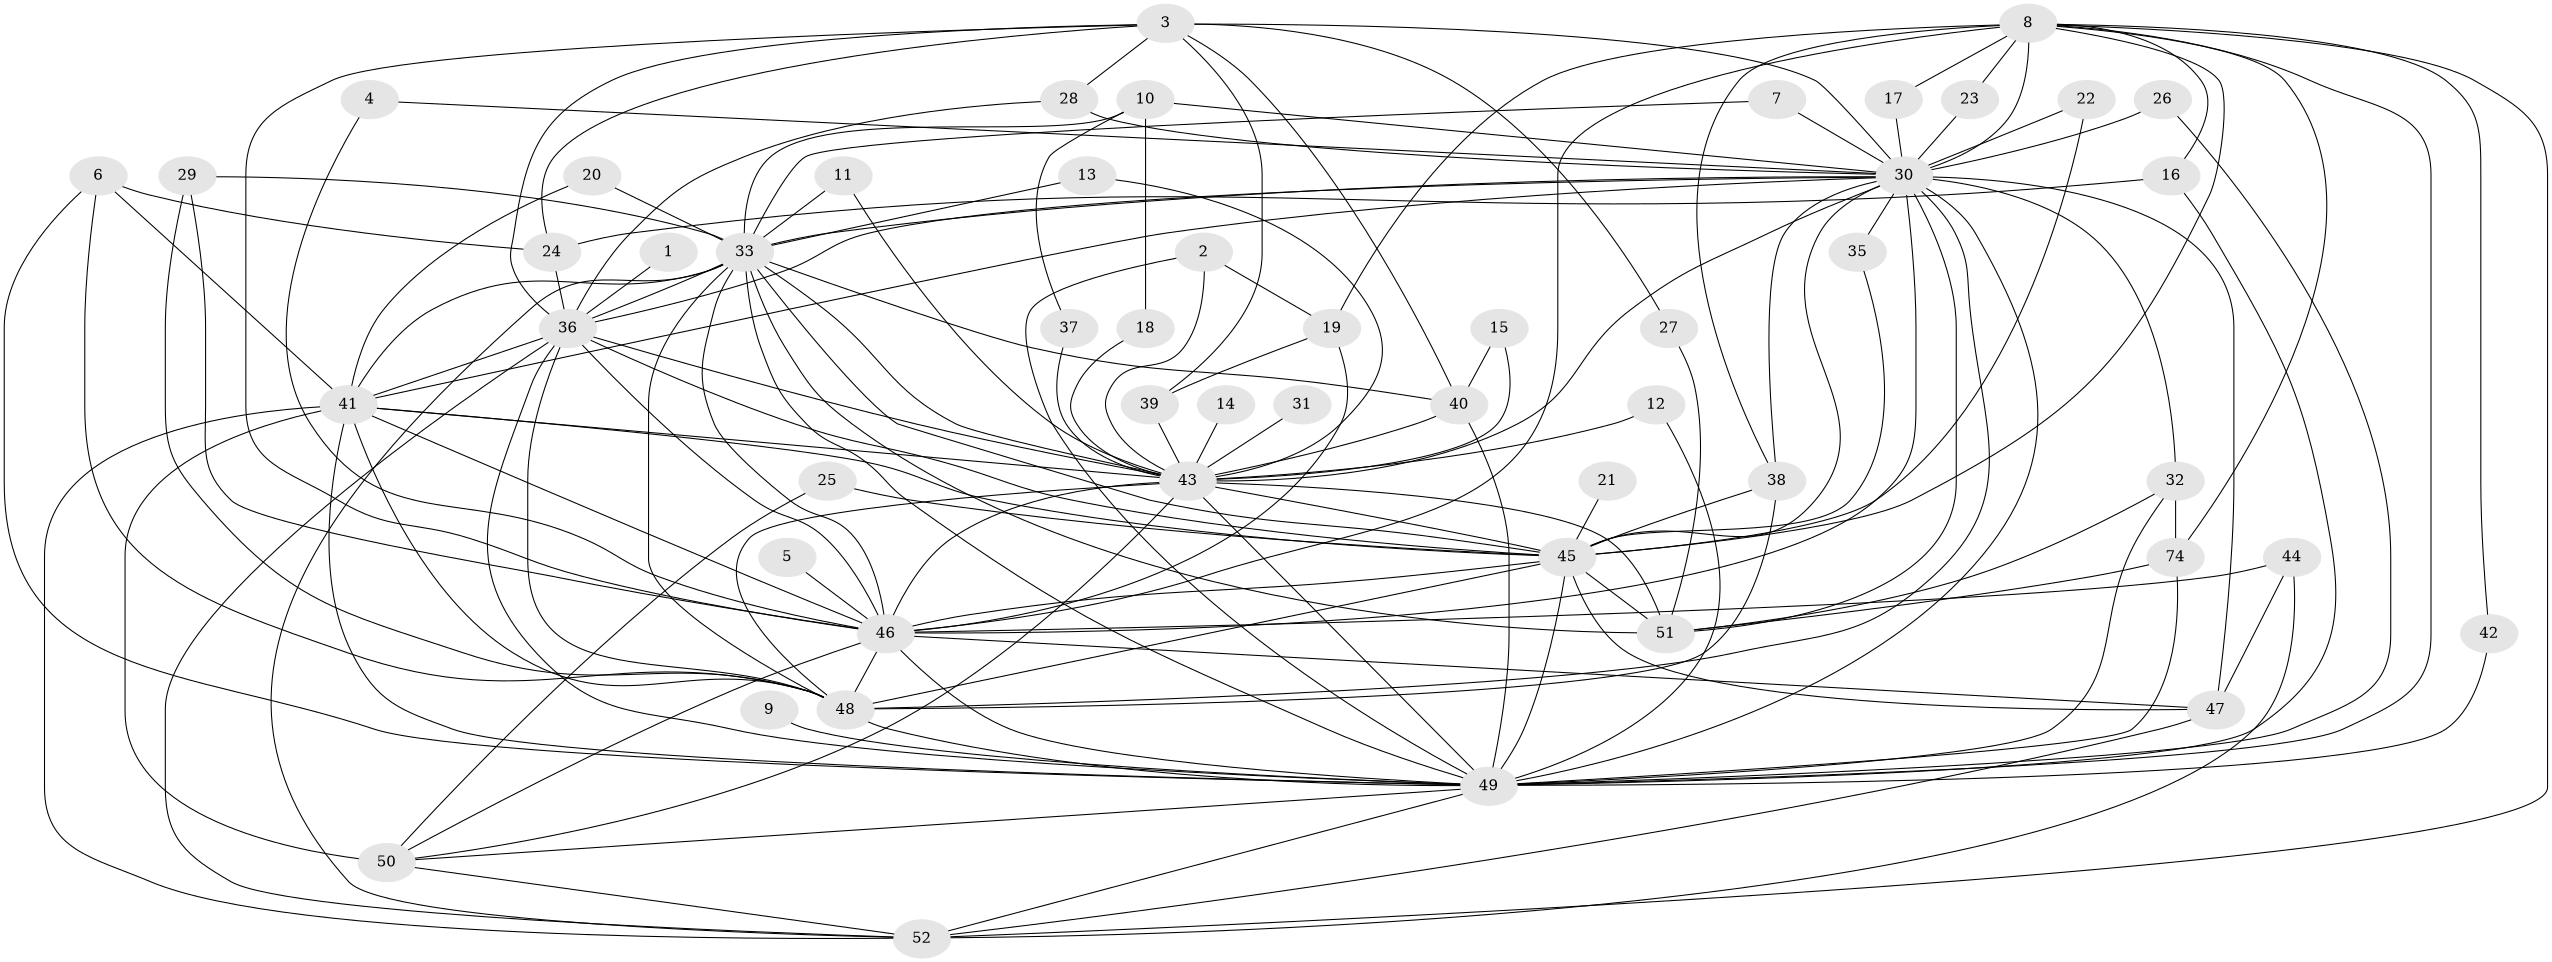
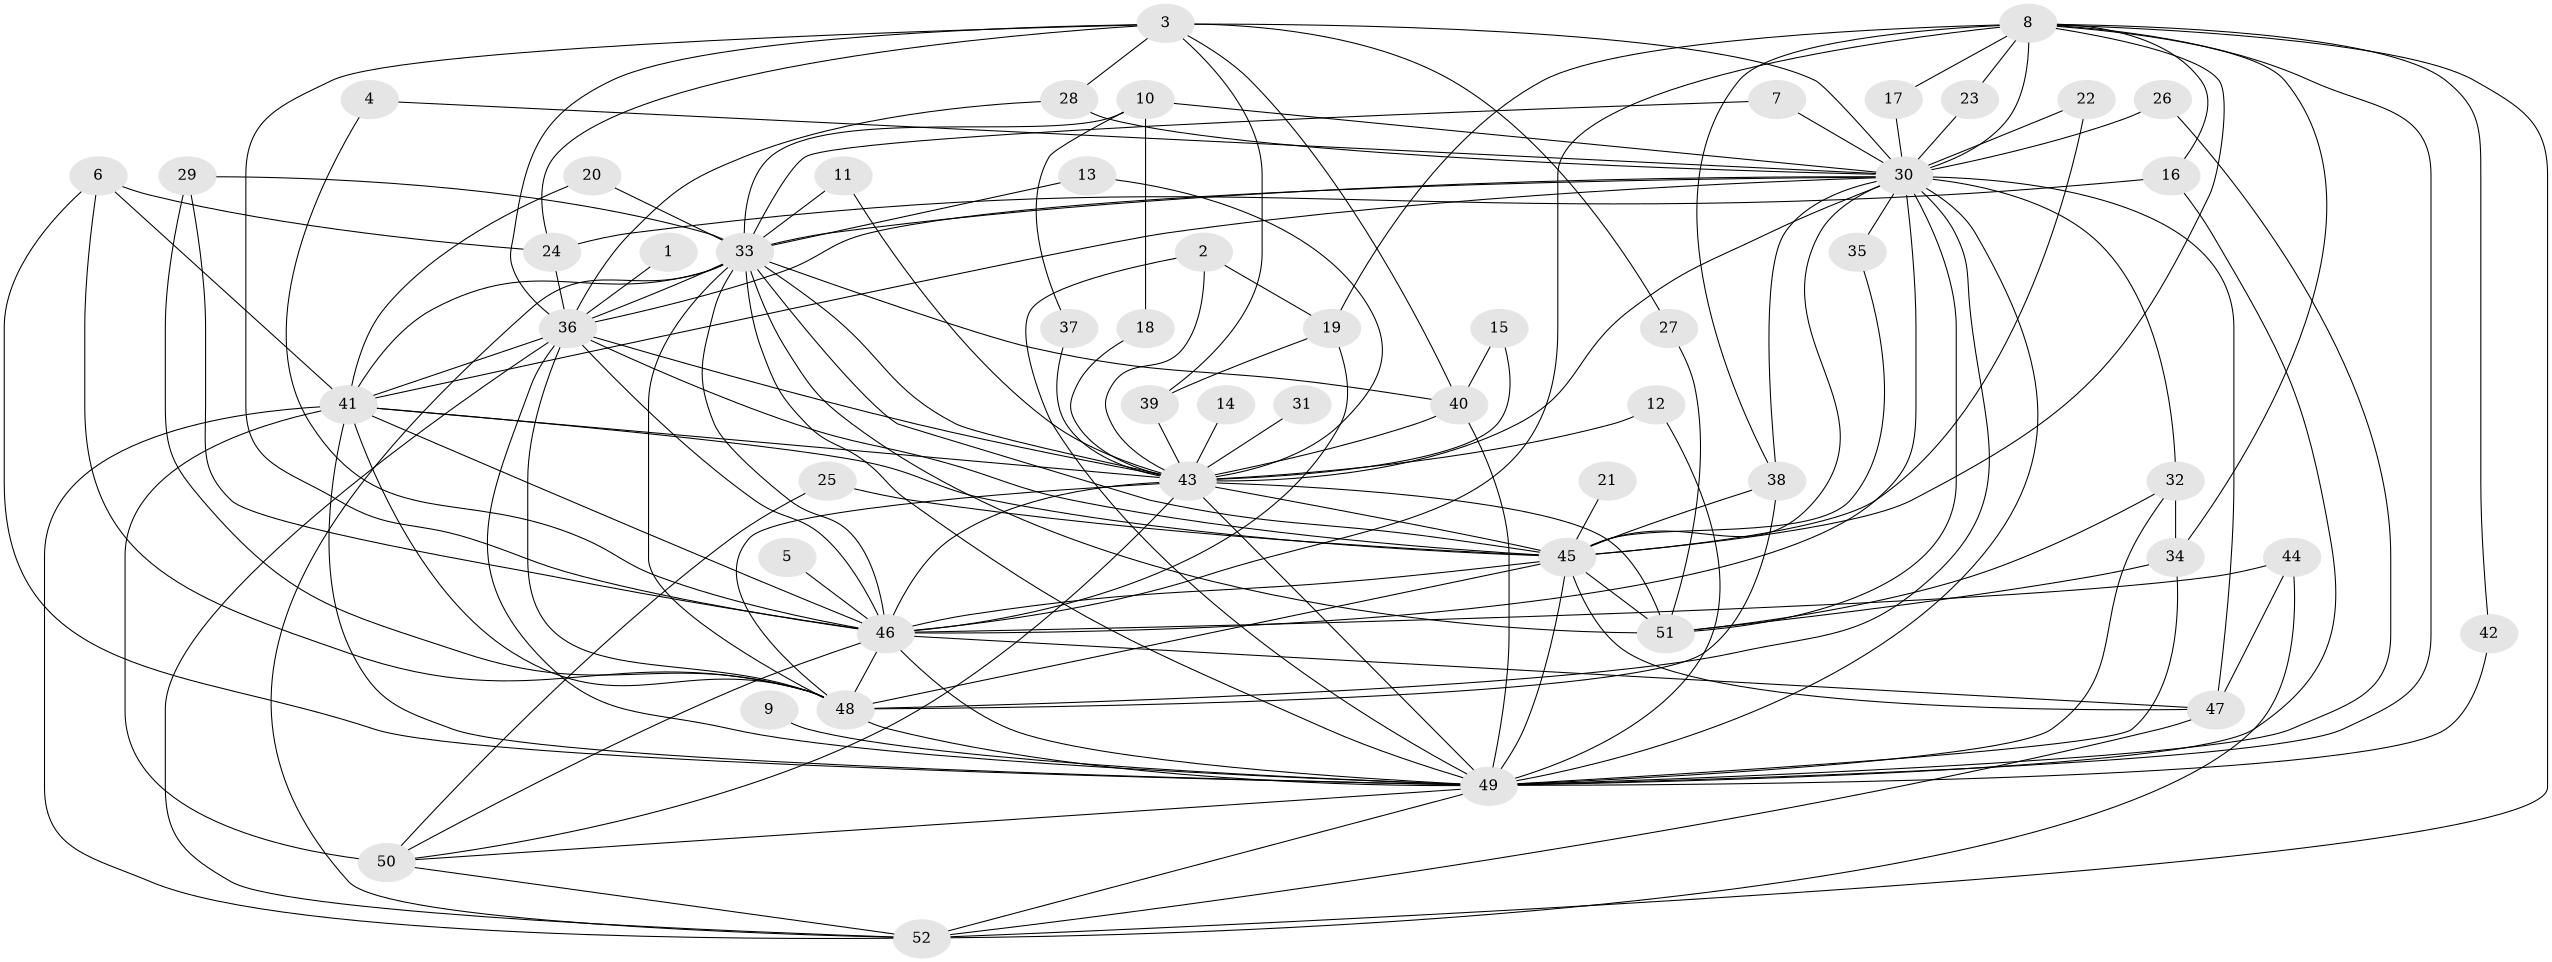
node "74": label "74" -> "34"
